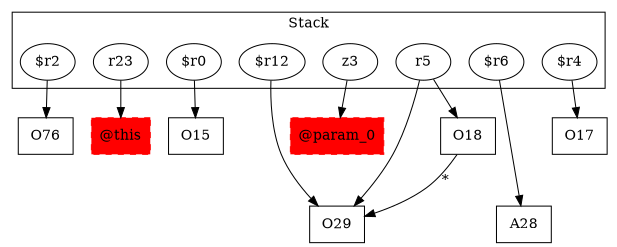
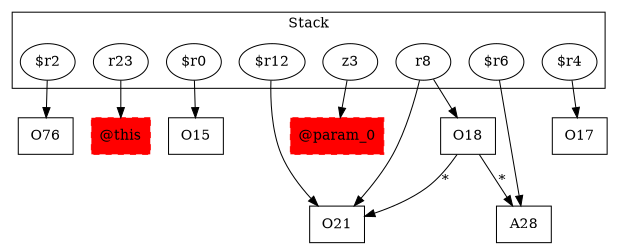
node "r5": label "r5" -> "r8"
edge "O18" -> "A28": added, label "*"
node "O29": label "O29" -> "O21"
